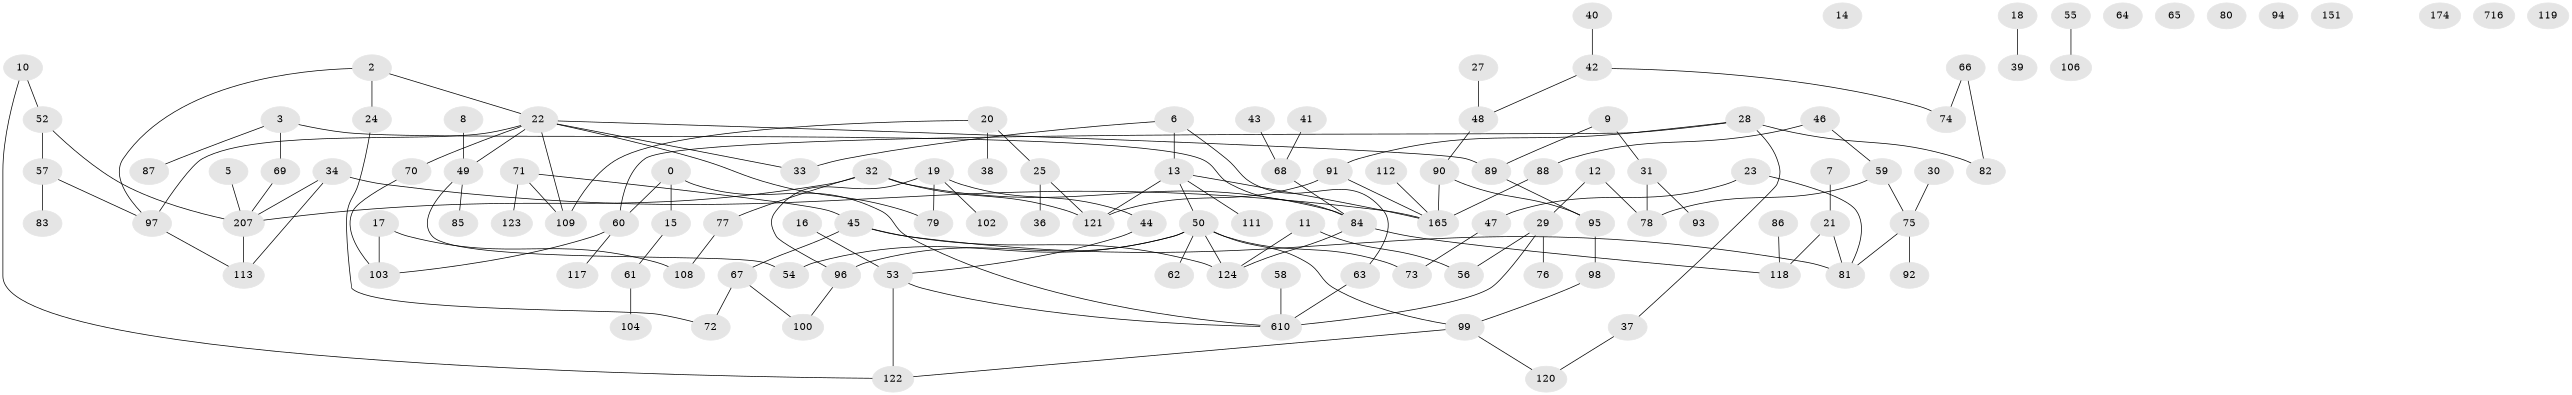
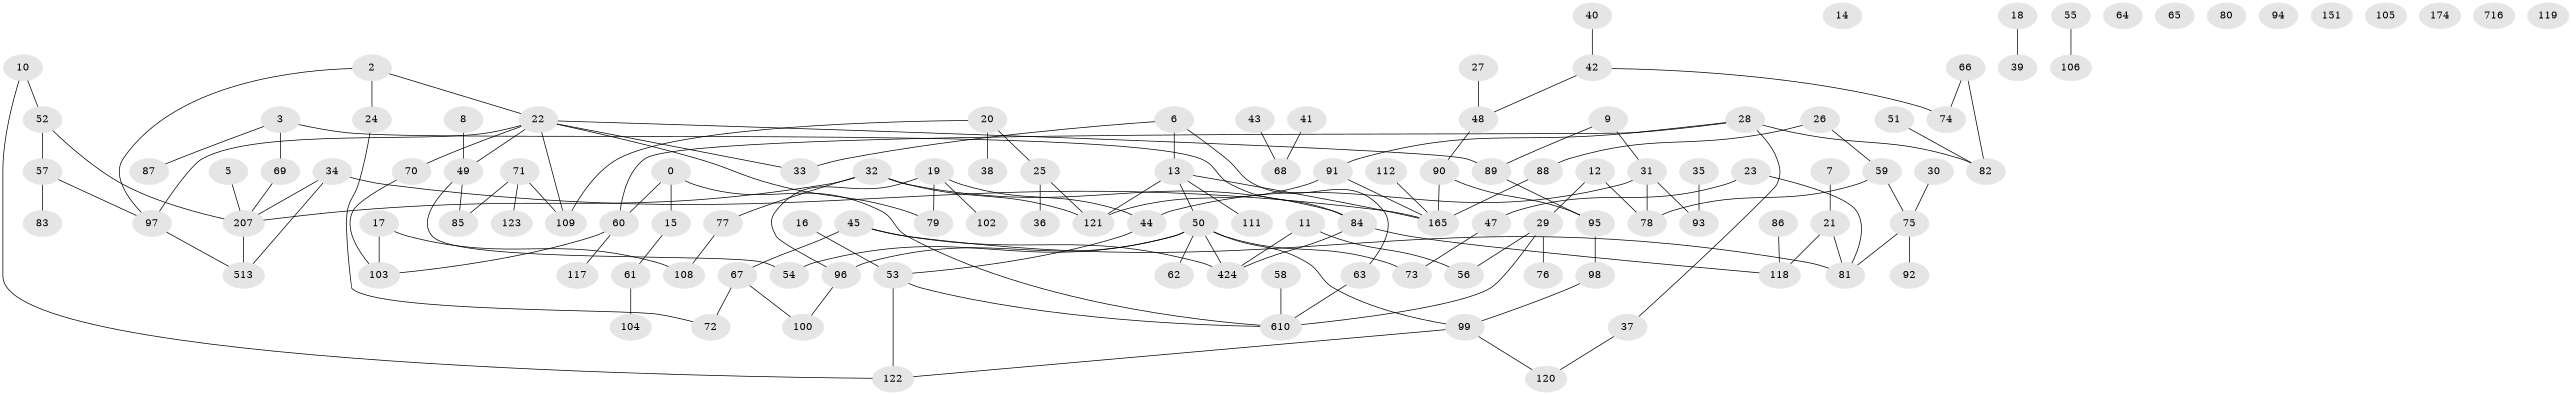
node "105": added
node "46": label "46" -> "26"
node "51": added
node "35": added
edge "71" -- "45": now "71" -- "85"
edge "68" -- "84": removed
edge "31" -- "44": added
node "113": label "113" -> "513"
node "124": label "124" -> "424"
